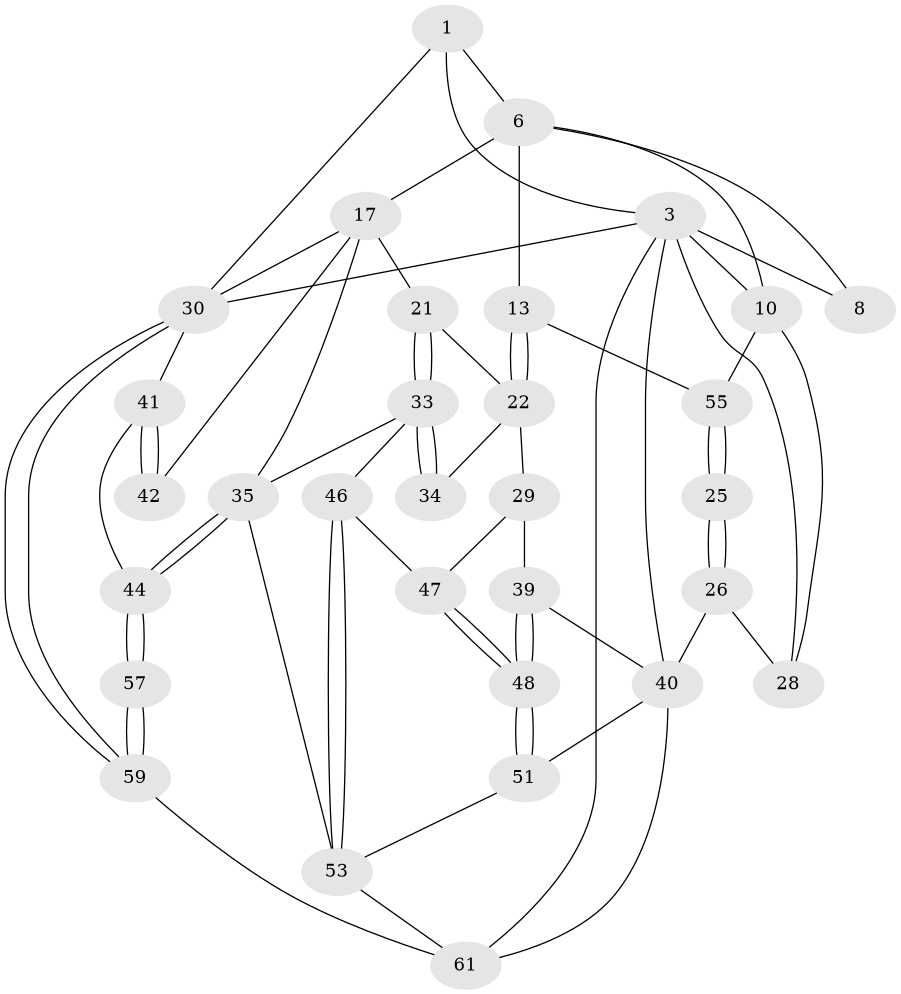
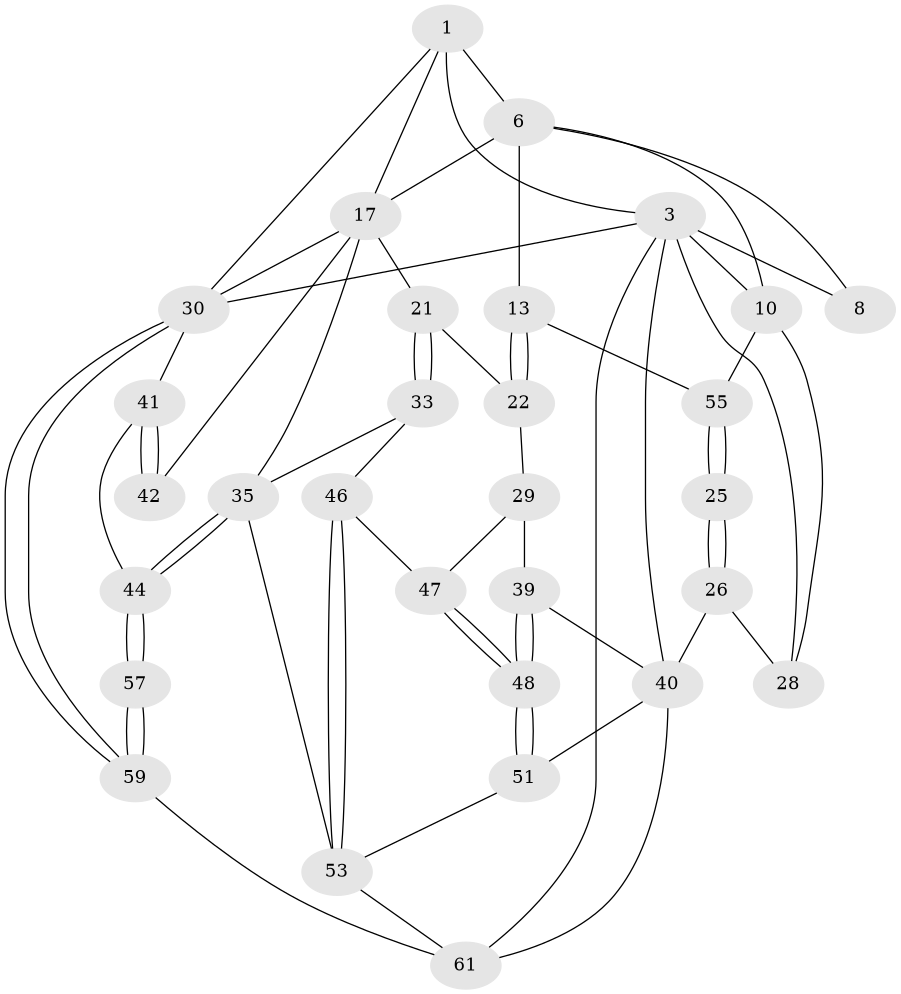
edge "1" -- "17": added
node "34": removed
